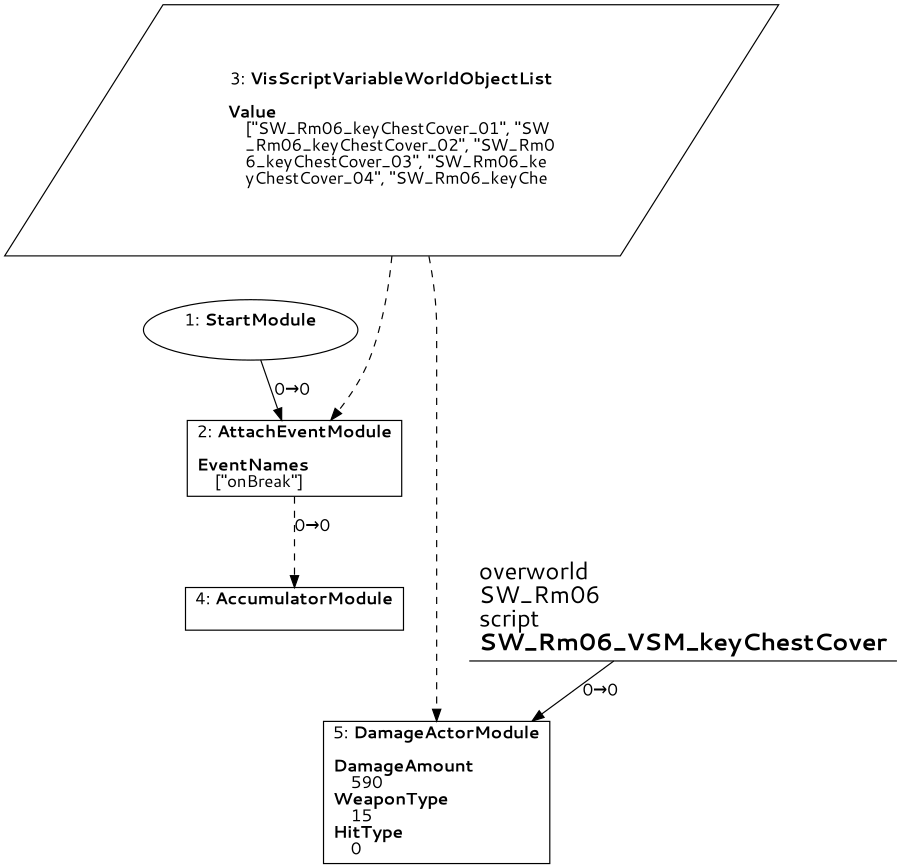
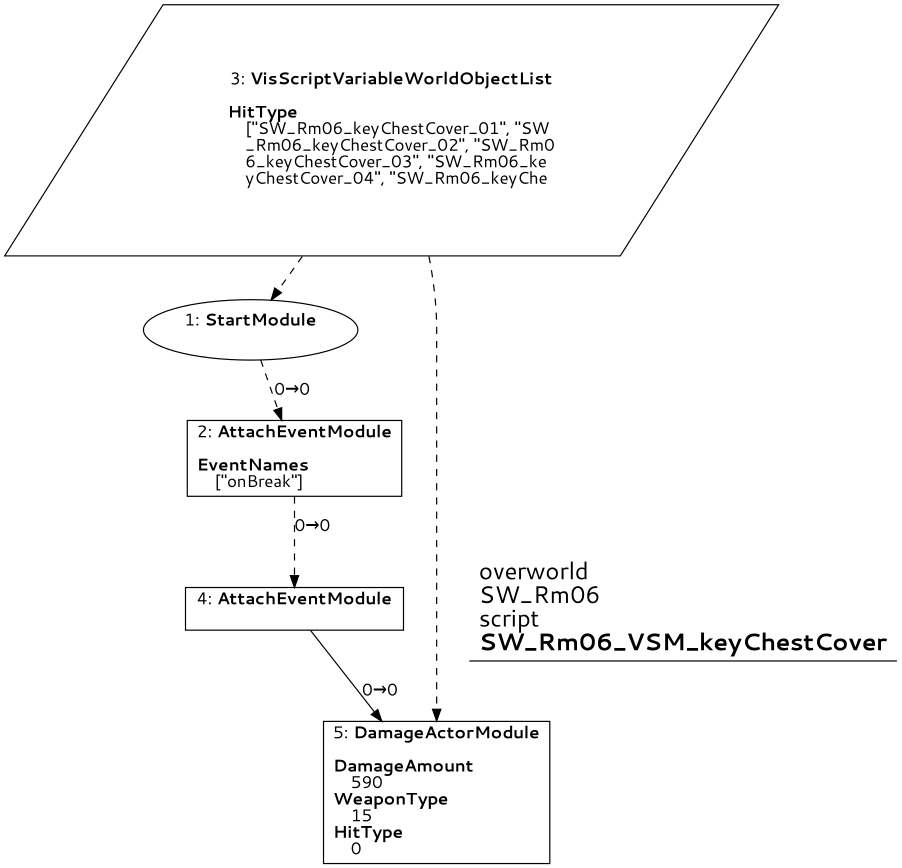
node "3:": text "Value" -> "HitType"
edge "3:" -> "2:": now "3:" -> "1:"
edge "1:" -> "2:": style solid -> dashed
node "4:": text "AccumulatorModule" -> "AttachEventModule"
edge "overworld" -> "5:": now "4:" -> "5:"
